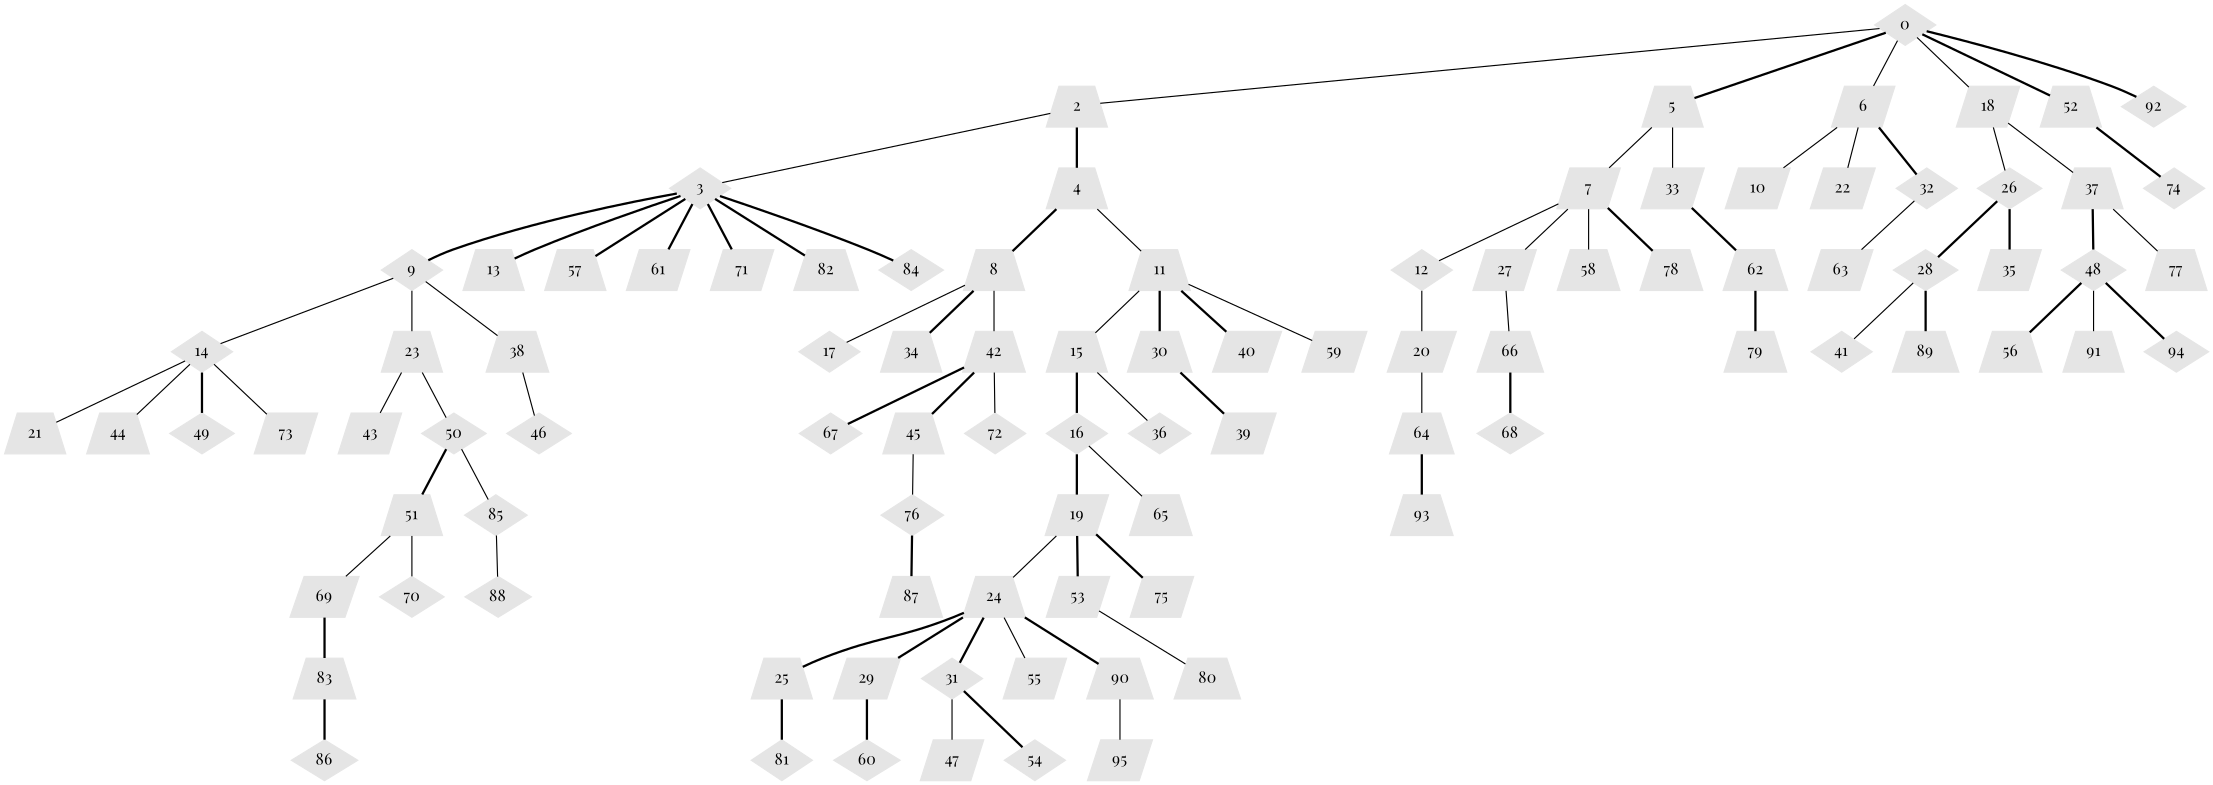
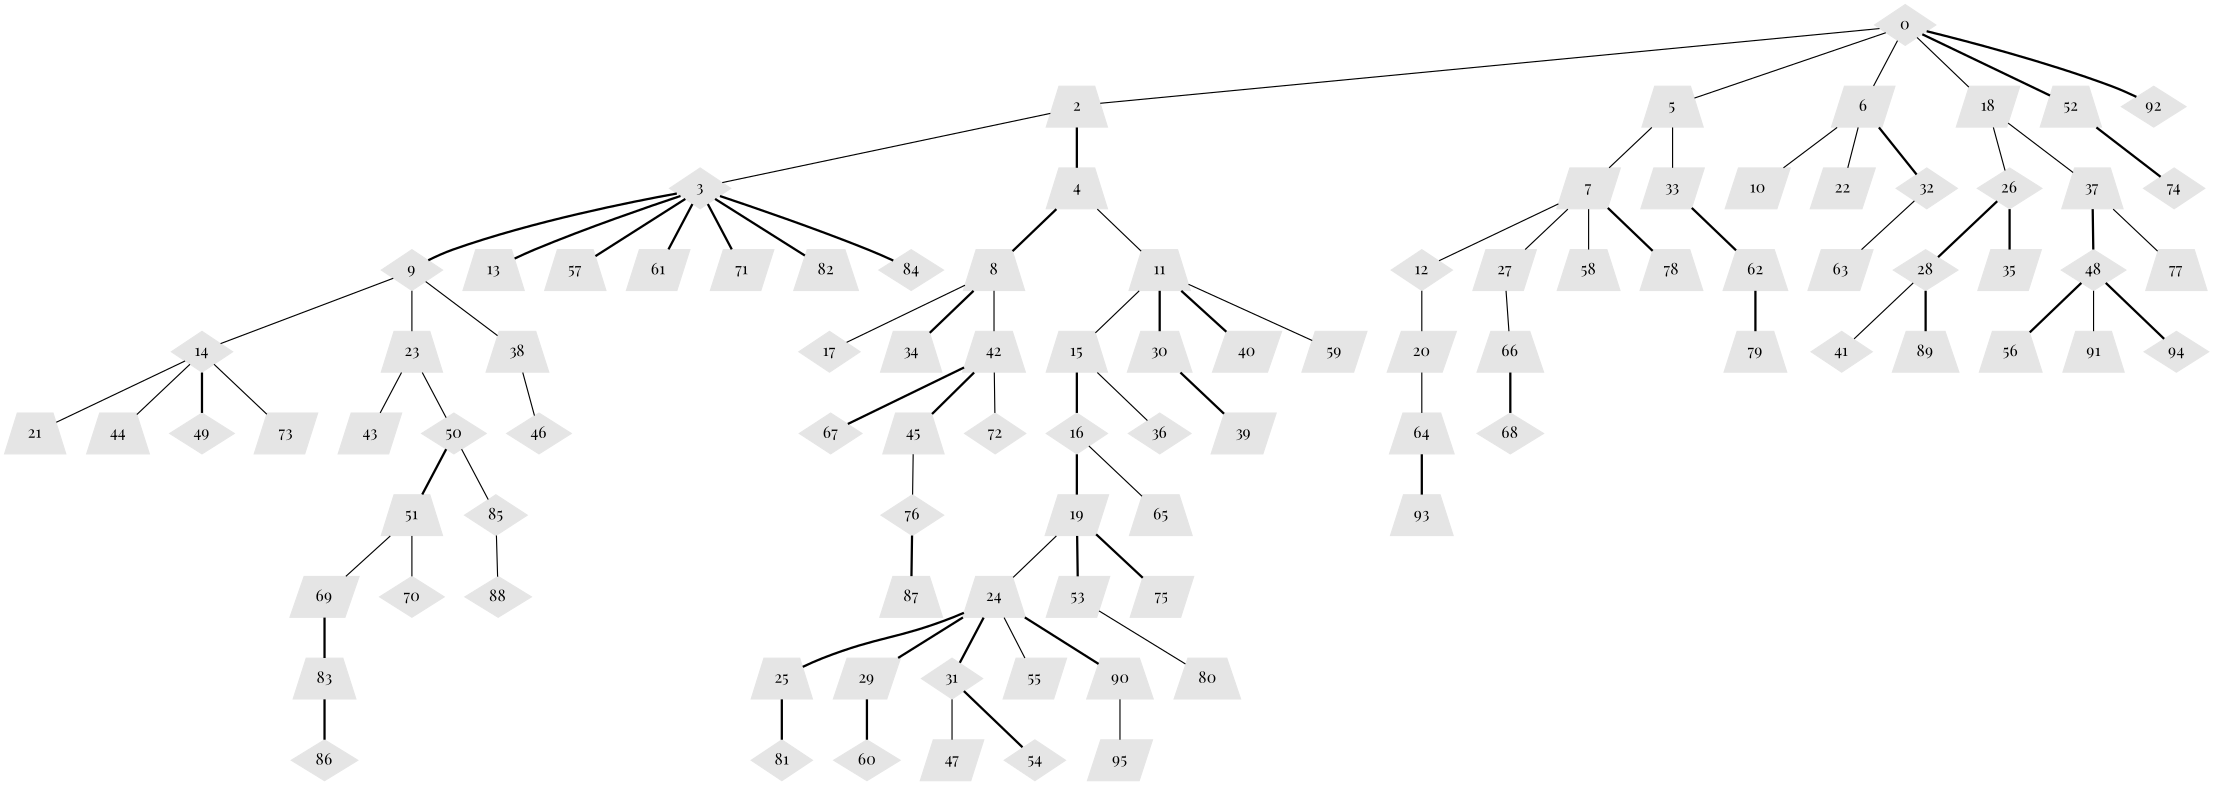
edge "0" -- "5": style bold -> solid
